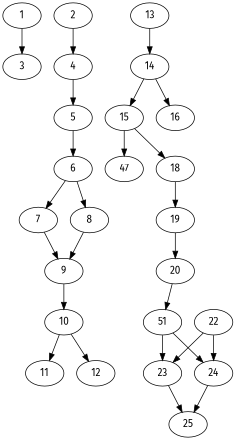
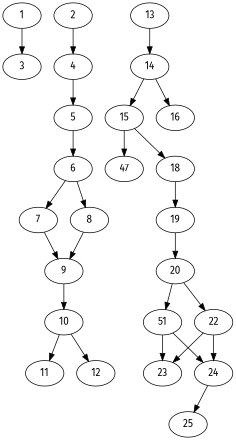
edge "20" -> "22": added
edge "23" -> "25": removed
